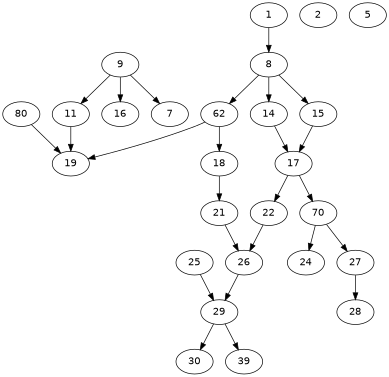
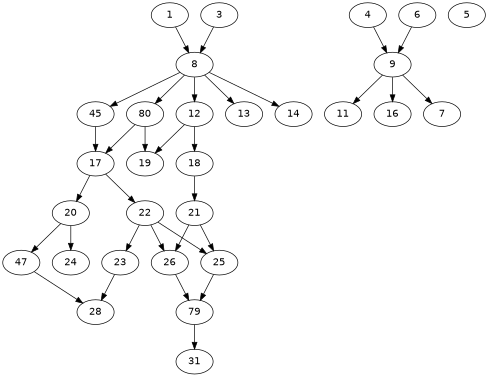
node "3": added
node "2": removed
node "4": added
node "6": added
edge "8" -> "80": added
node "62": label "62" -> "12"
node "13": added
node "15": label "15" -> "45"
edge "11" -> "19": removed
edge "14" -> "17": now "80" -> "17"
node "70": label "70" -> "20"
edge "22" -> "25": added
edge "21" -> "25": added
node "23": added
node "27": label "27" -> "47"
node "29": label "29" -> "79"
node "30": removed
node "39": label "39" -> "31"
